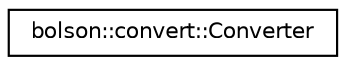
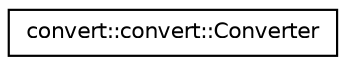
node "bolson::convert::Converter": label "bolson::convert::Converter" -> "convert::convert::Converter"
